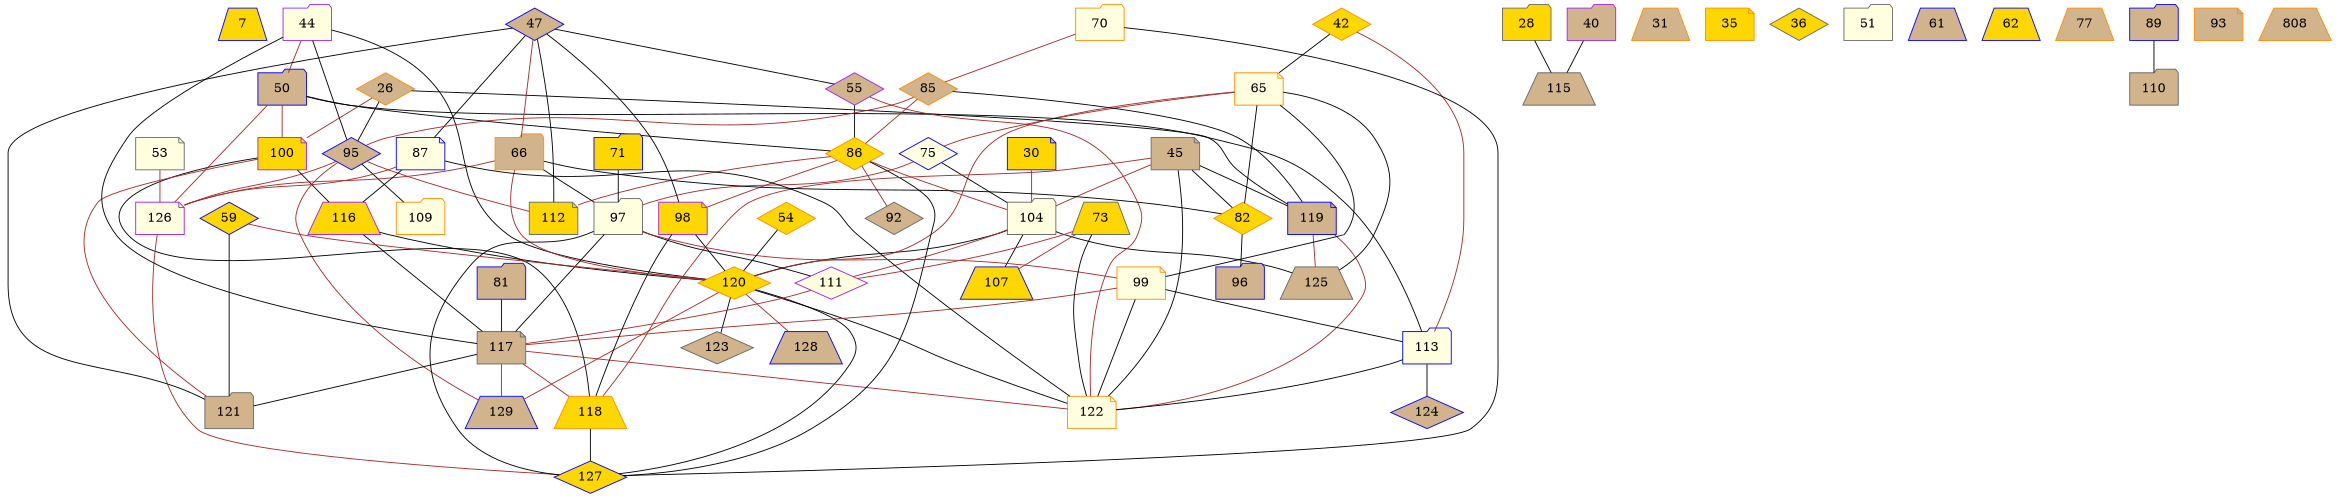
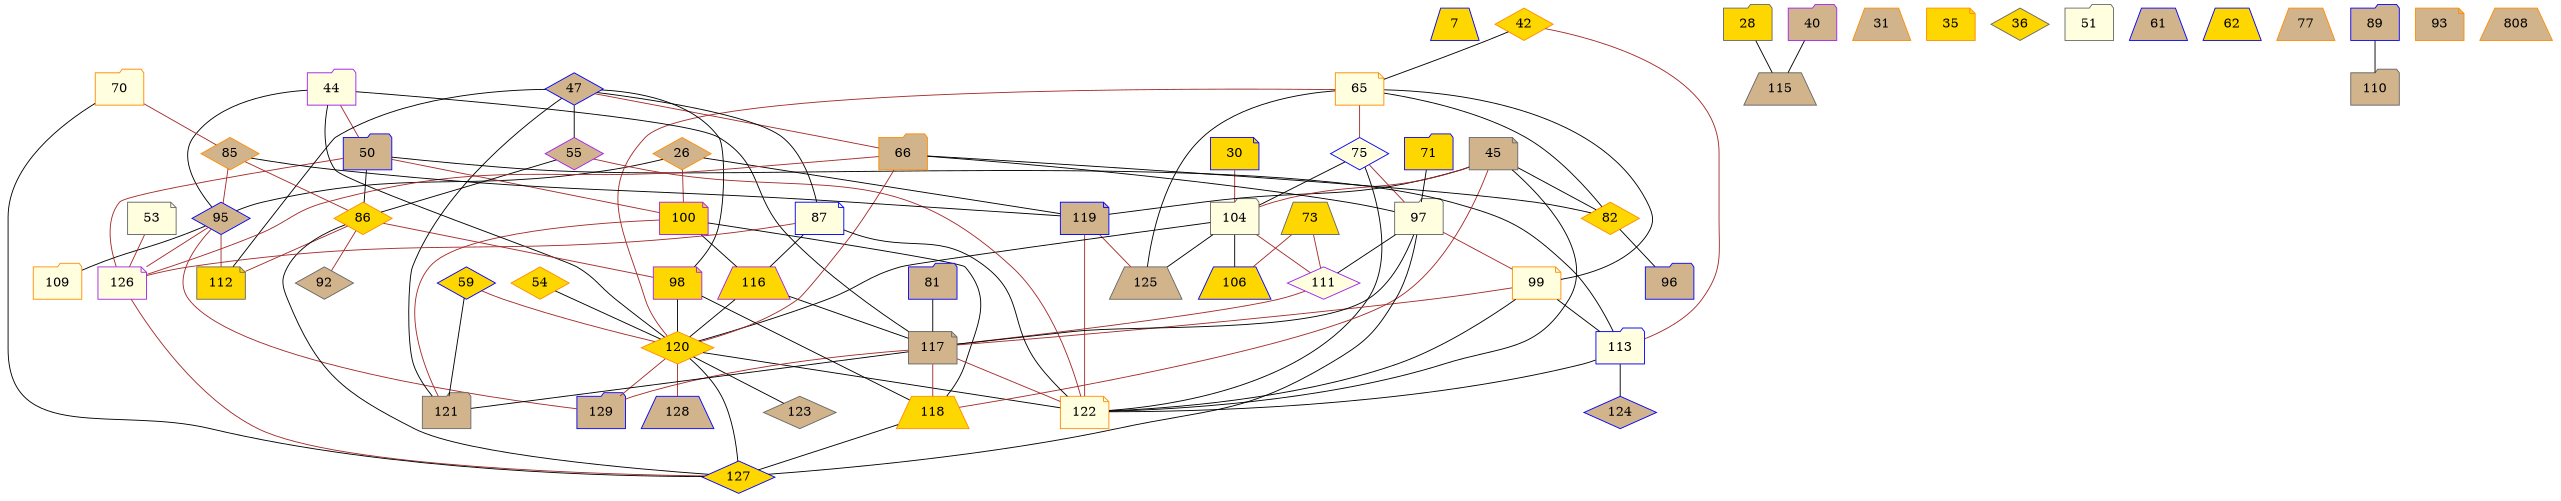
edge "86" -- "104": removed
node "107": label "107" -> "106"
edge "73" -- "122": now "75" -- "122"
node "129": shape trapezium -> folder
